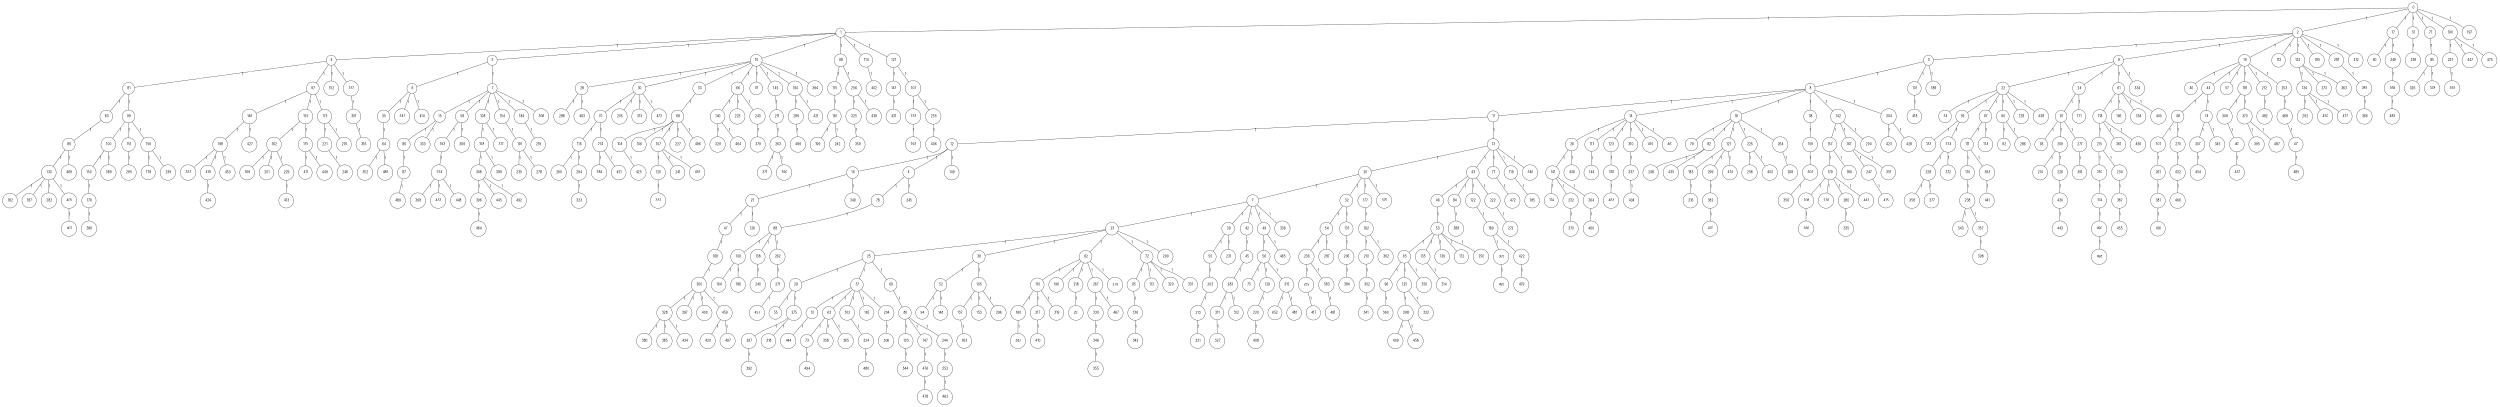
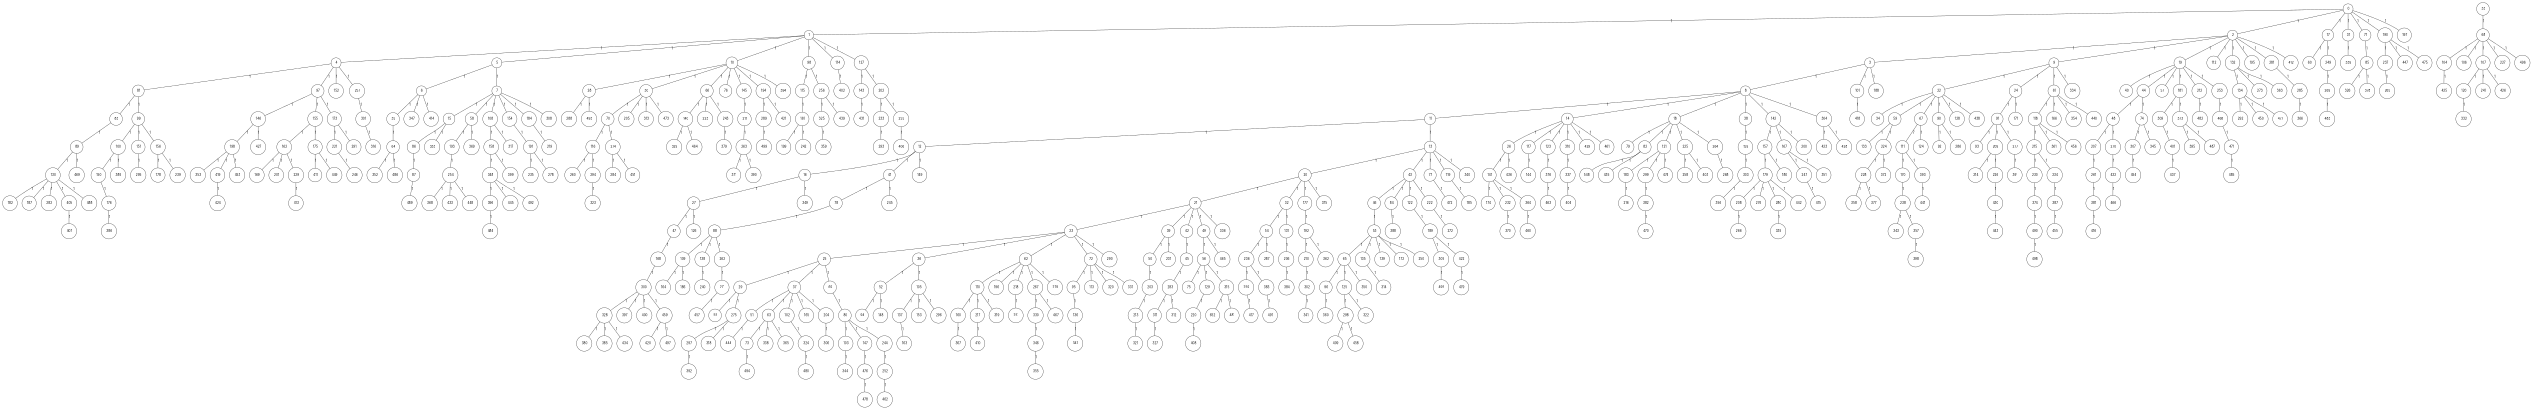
edge "10" -- "33": removed, label "1"
node "248": label "248" -> "548"
node "488": added
